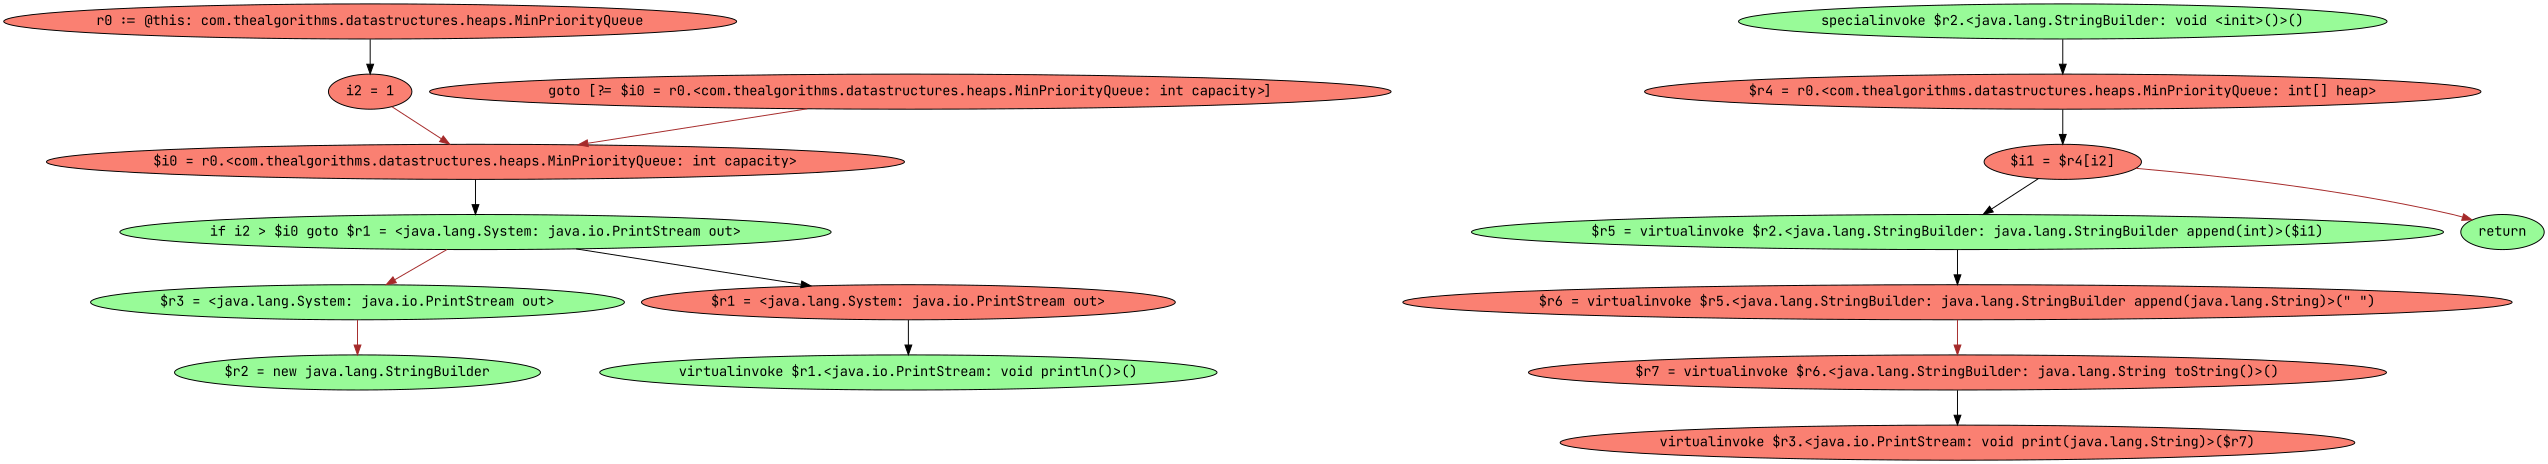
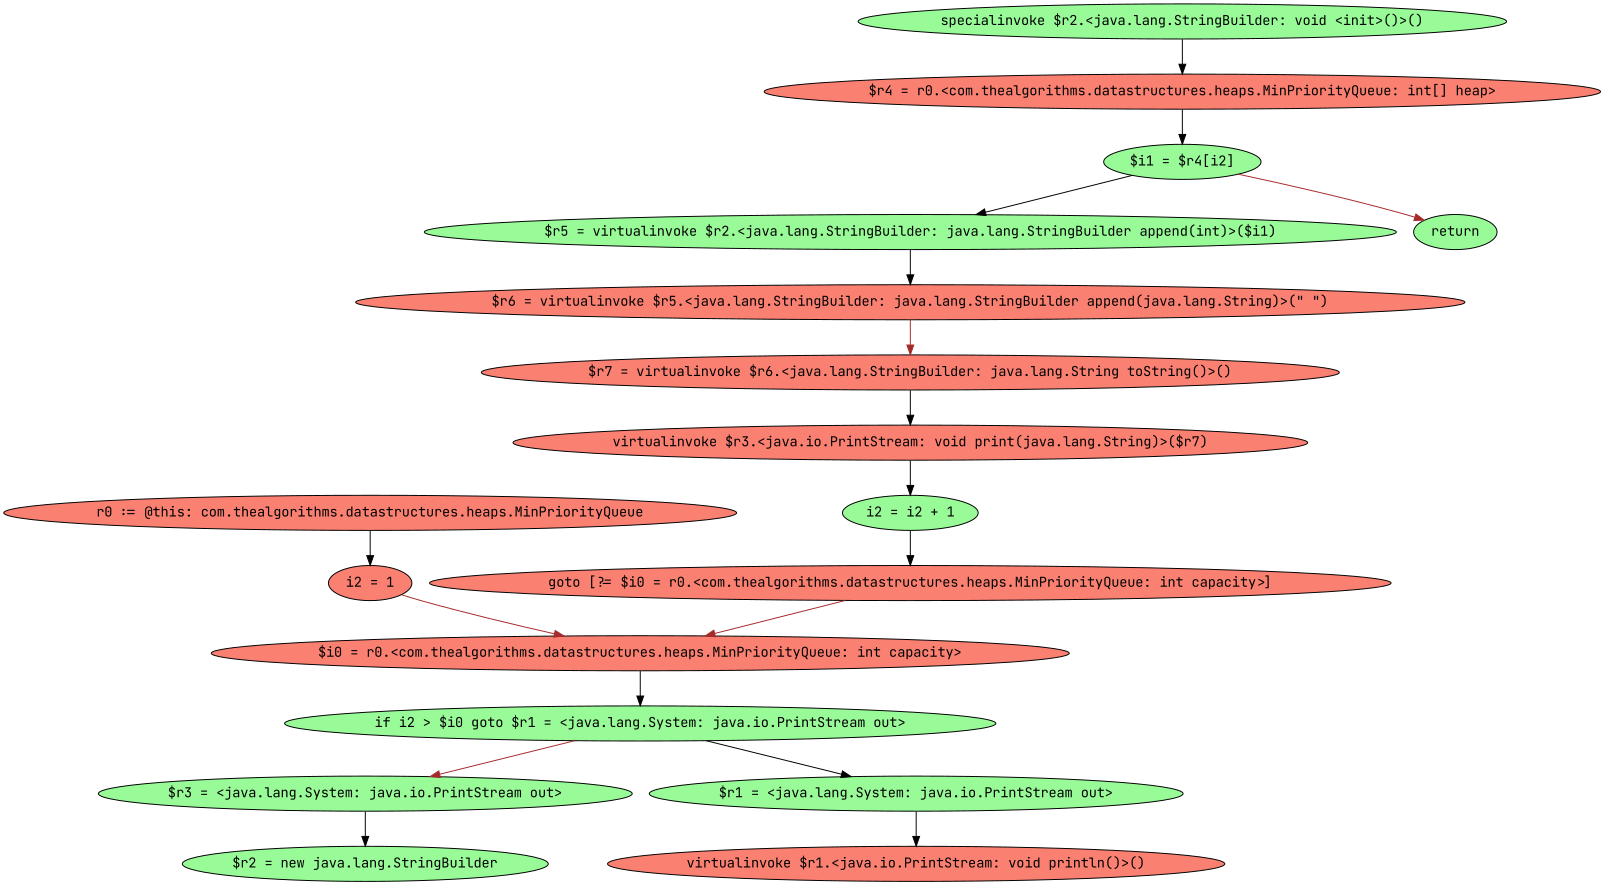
node "$i1 = $r4[i2]": fillcolor salmon -> palegreen
node "$r1 = <java.lang.System: java.io.PrintStream out>": fillcolor salmon -> palegreen
edge "$r3 = <java.lang.System: java.io.PrintStream out>" -> "$r2 = new java.lang.StringBuilder": color brown -> black
node "virtualinvoke $r1.<java.io.PrintStream: void println()>()": fillcolor palegreen -> salmon
node "i2 = i2 + 1": added
